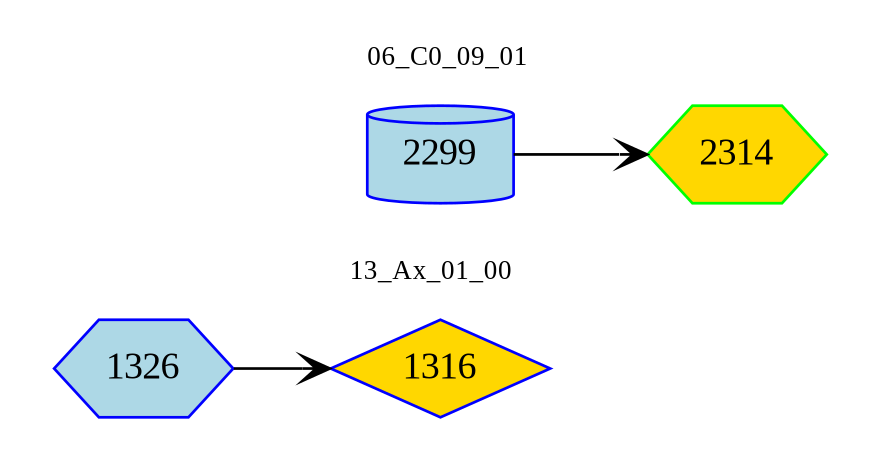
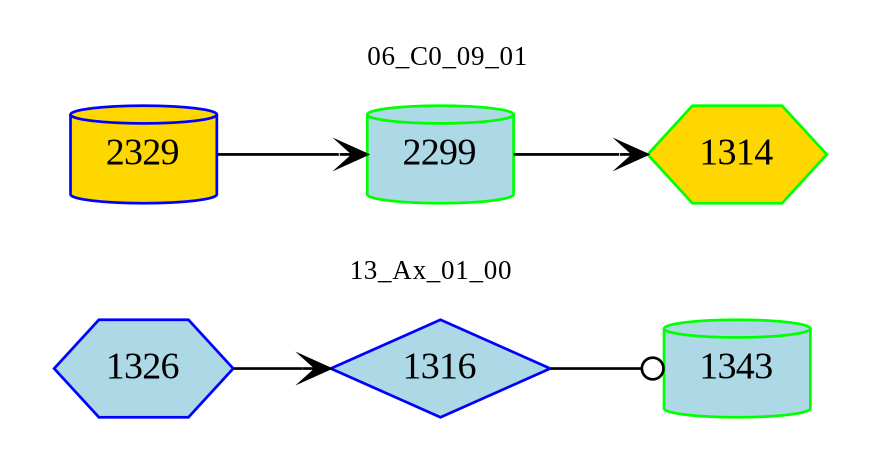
node "2329": added
node "2299": color blue -> green
node "2314": label "2314" -> "1314"
node "1316": fillcolor gold -> lightblue
node "1343": added
